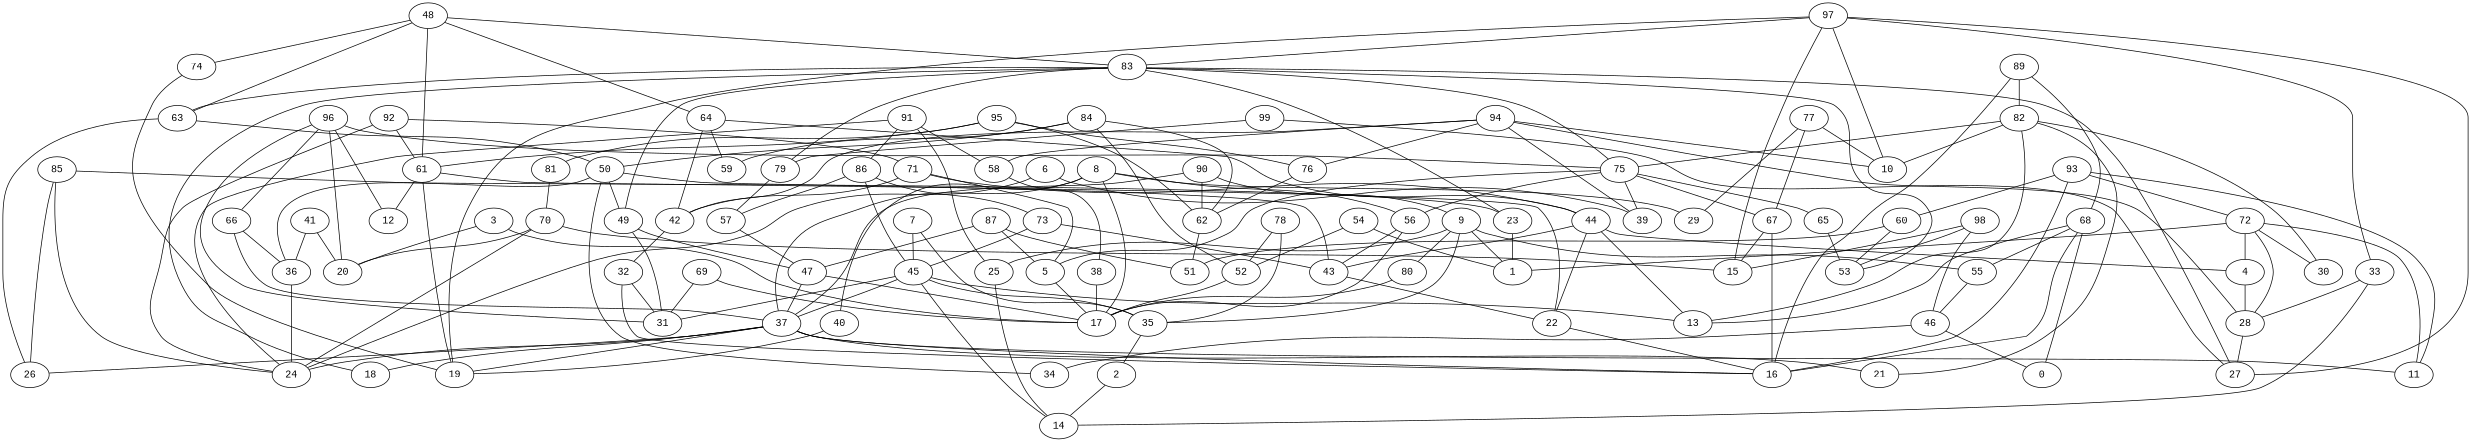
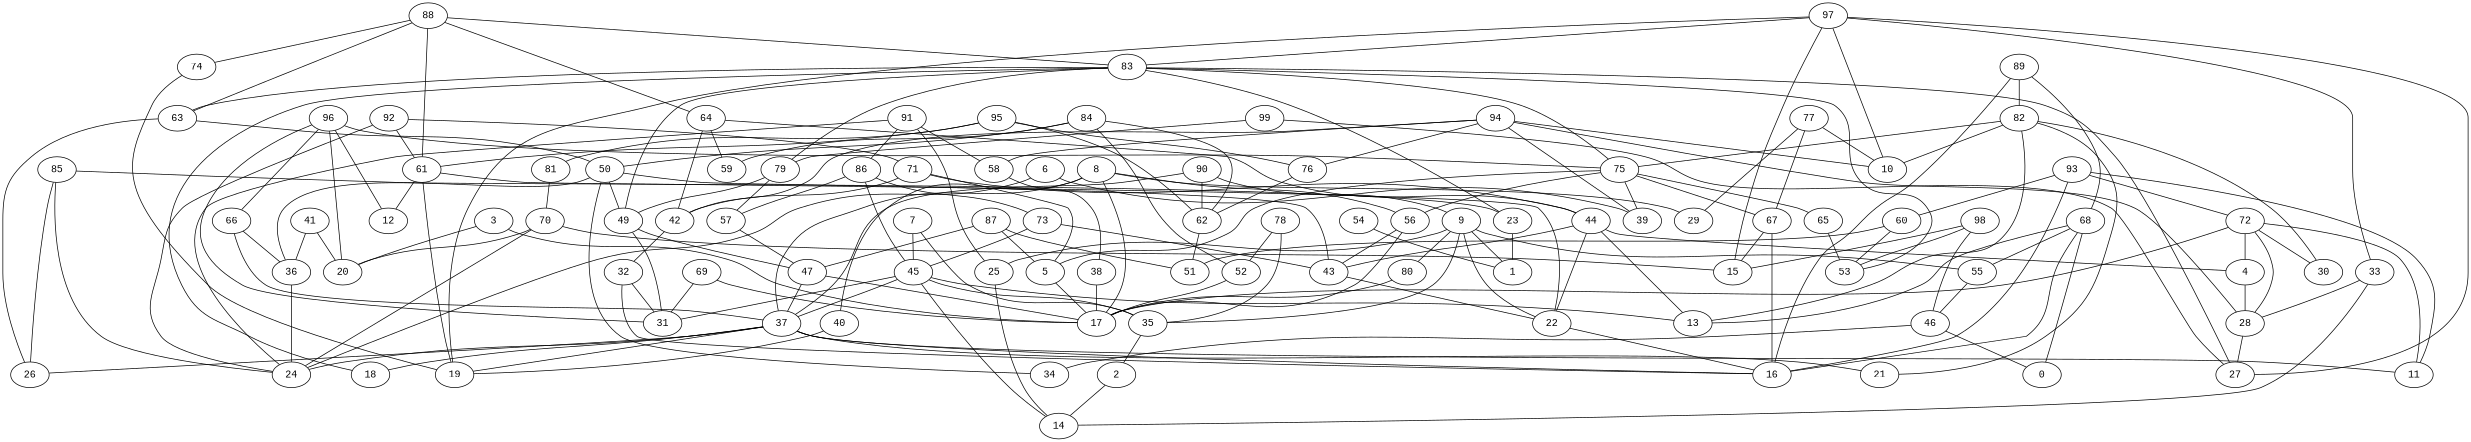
node "48": label "48" -> "88"
edge "79" -- "49": added
edge "54" -- "52": removed
edge "72" -- "1": now "72" -- "17"
edge "9" -- "22": added
